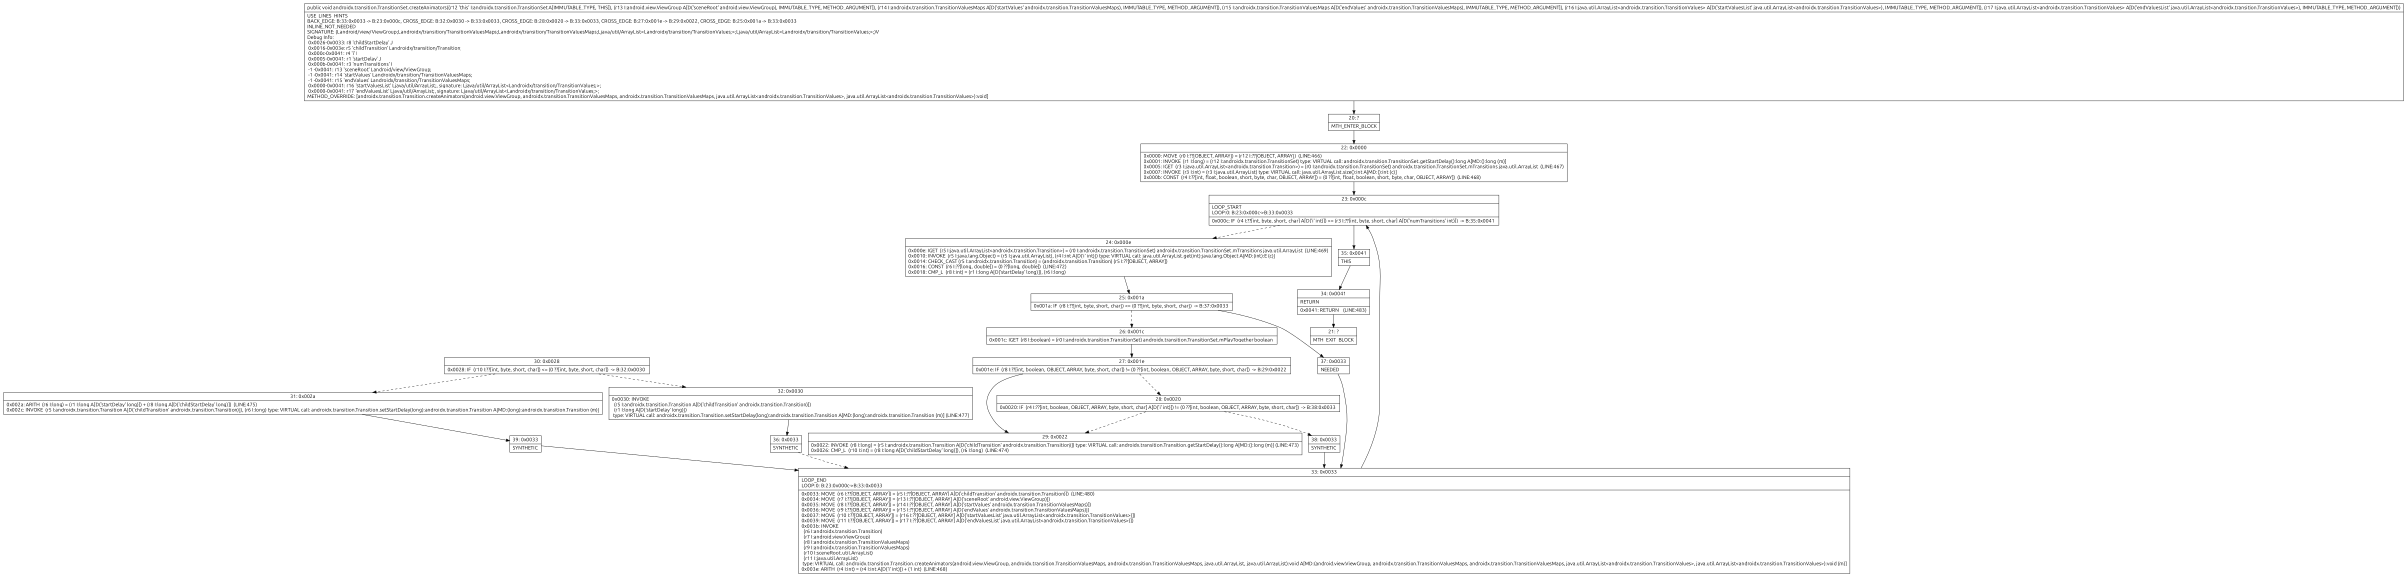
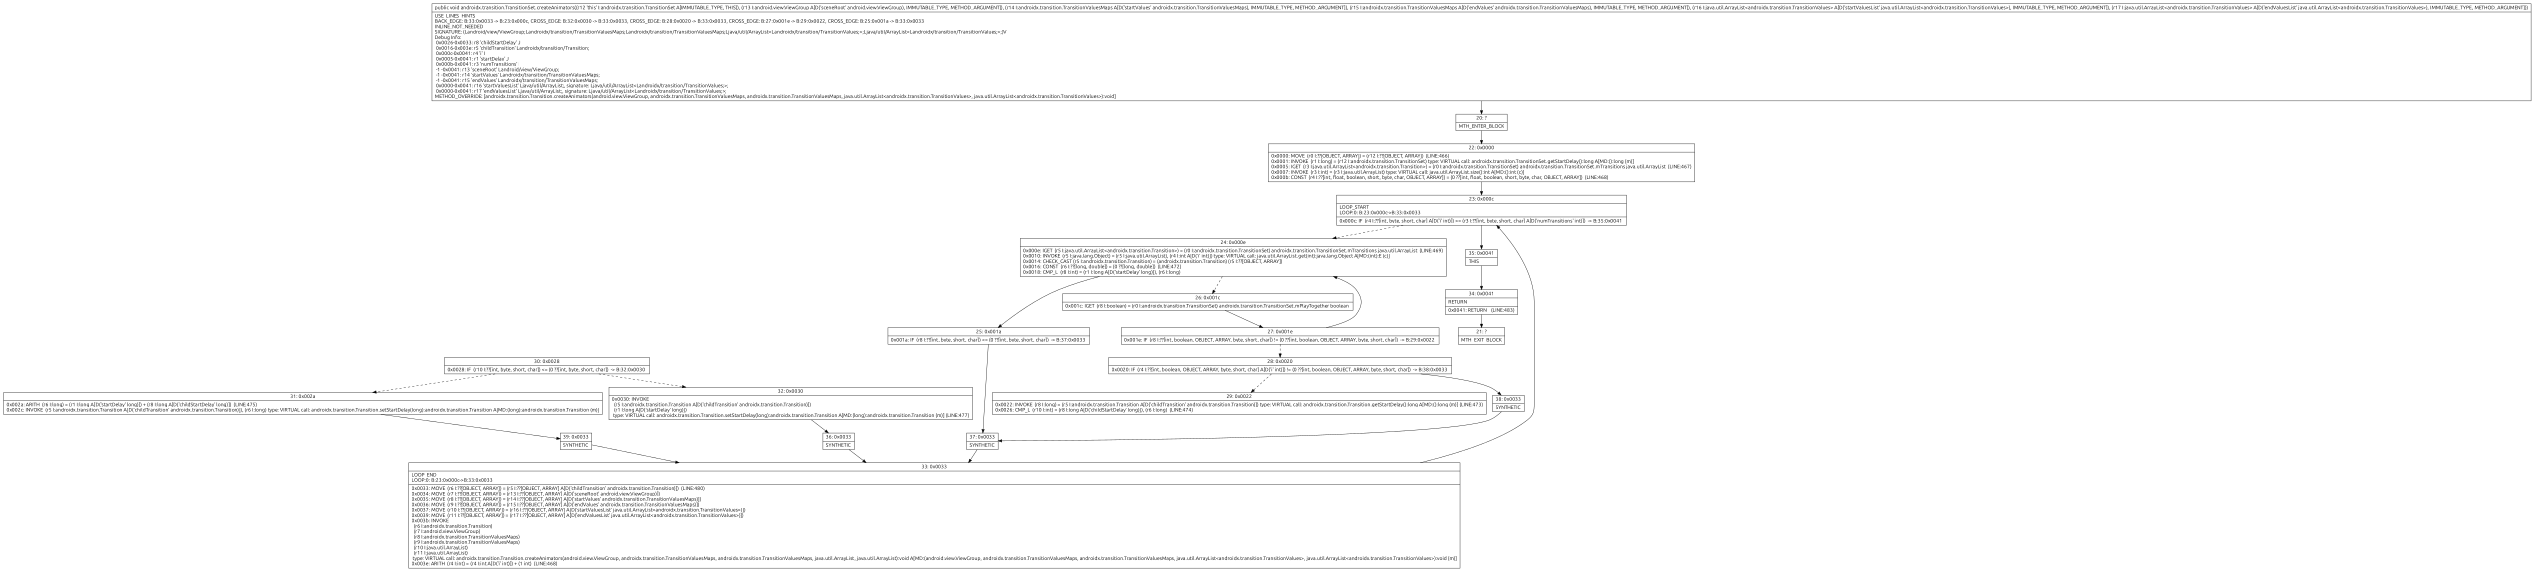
edge "25: 0x001a" -> "26: 0x001c": now "24: 0x000e" -> "26: 0x001c"
node "37: 0x0033": text "NEEDED" -> "SYNTHETIC"
edge "27: 0x001e" -> "29: 0x0022": now "27: 0x001e" -> "24: 0x000e"
edge "28: 0x0020" -> "38: 0x0033": style dashed -> solid
edge "38: 0x0033" -> "33: 0x0033": now "38: 0x0033" -> "37: 0x0033"
edge "36: 0x0033" -> "33: 0x0033": style dashed -> solid
node "33: 0x0033": text "(r10 I:sceneRoot.util.ArrayList)" -> "(r10 I:java.util.ArrayList)"
